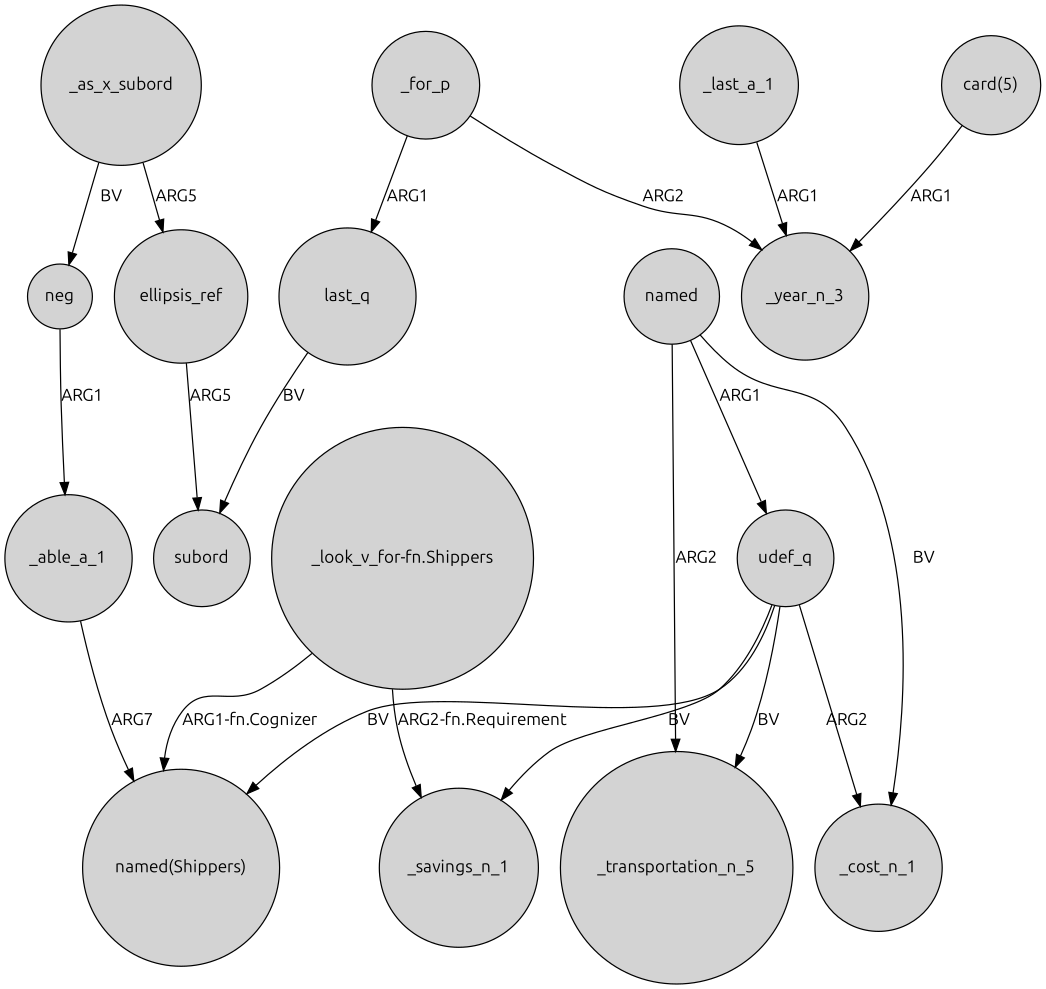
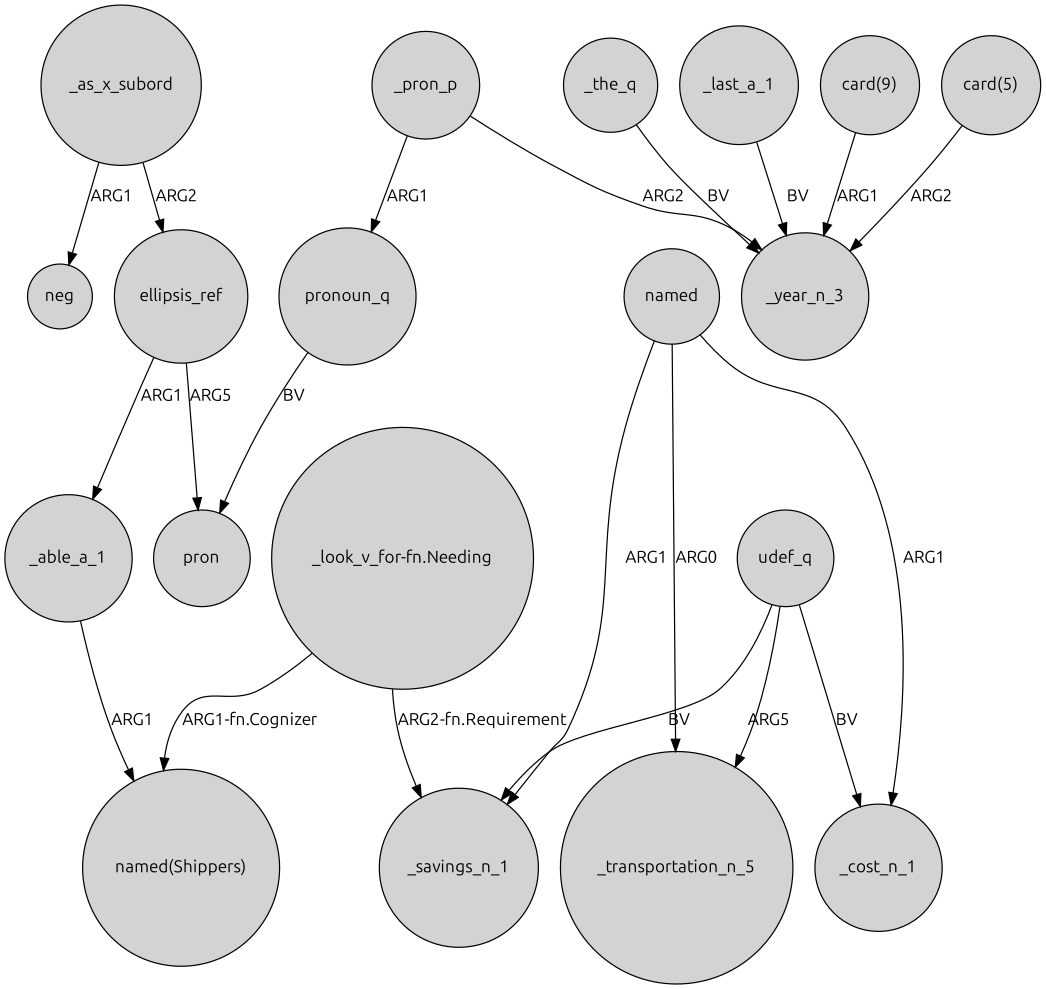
node "_for_p": label "_for_p" -> "_pron_p"
node "_the_q": added
node "card(9)": added
edge "_as_x_subord" -> "neg": label "BV" -> "ARG1"
edge "_as_x_subord" -> "ellipsis_ref": label "ARG5" -> "ARG2"
edge "_last_a_1" -> "_year_n_3": label "ARG1" -> "BV"
edge "card(5)" -> "_year_n_3": label "ARG1" -> "ARG2"
node "last_q": label "last_q" -> "pronoun_q"
edge "neg" -> "_able_a_1": now "ellipsis_ref" -> "_able_a_1"
edge "named" -> "udef_q": now "named" -> "_savings_n_1"
node "subord": label "subord" -> "pron"
node "_look_v_for-fn.Shippers": label "_look_v_for-fn.Shippers" -> "_look_v_for-fn.Needing"
edge "named" -> "_transportation_n_5": label "ARG2" -> "ARG0"
edge "named" -> "_cost_n_1": label "BV" -> "ARG1"
edge "udef_q" -> "named(Shippers)": removed, label "BV"
edge "_able_a_1" -> "named(Shippers)": label "ARG7" -> "ARG1"
edge "udef_q" -> "_transportation_n_5": label "BV" -> "ARG5"
edge "udef_q" -> "_cost_n_1": label "ARG2" -> "BV"
